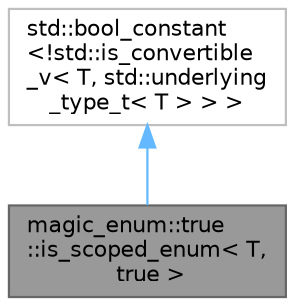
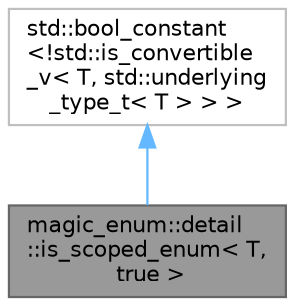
node "magic_enum::true ::is_scoped_enum< T, true >": label "magic_enum::true ::is_scoped_enum< T, true >" -> "magic_enum::detail ::is_scoped_enum< T, true >"
